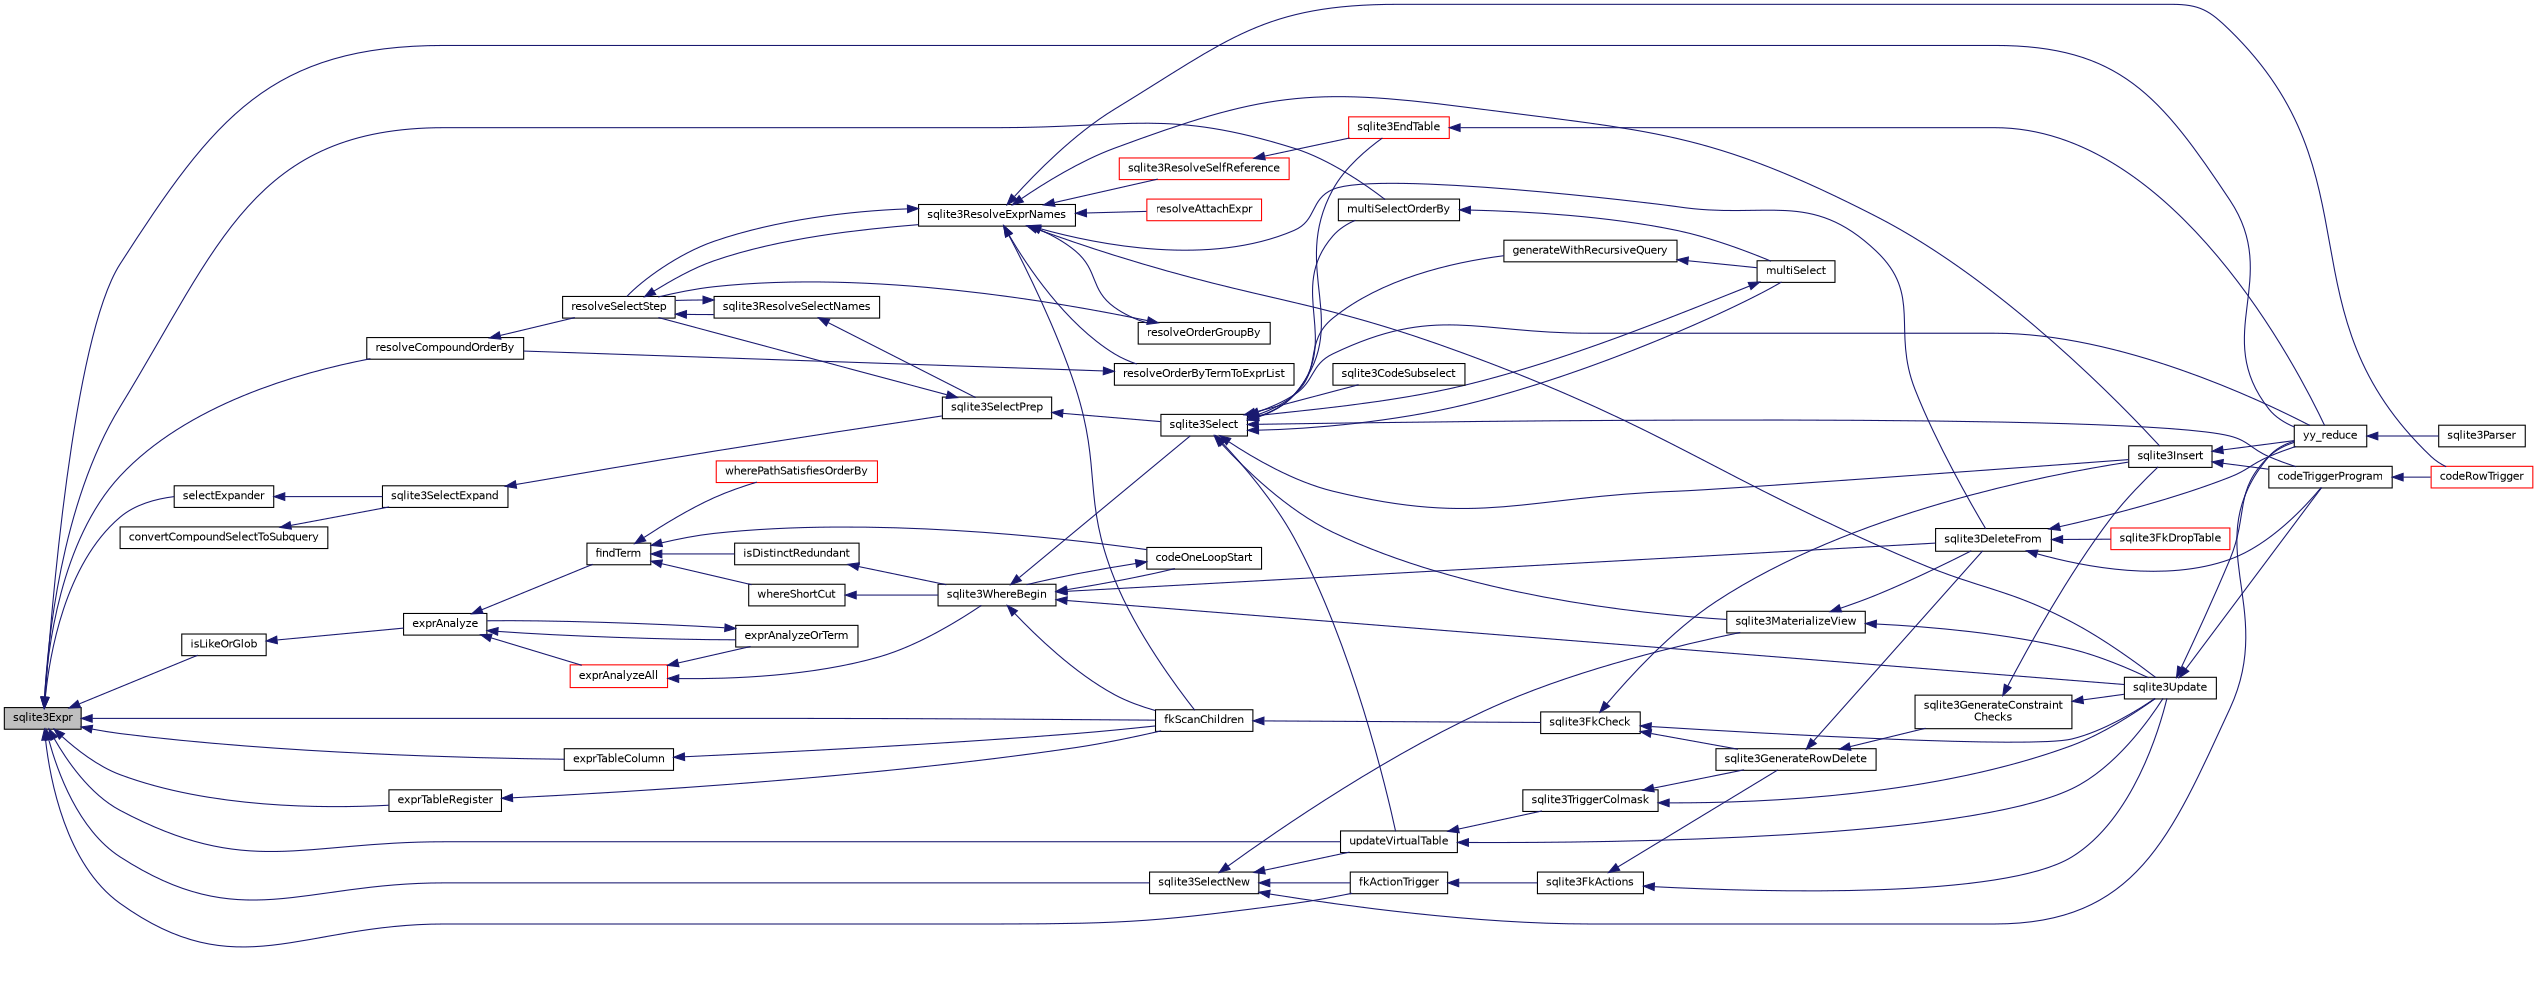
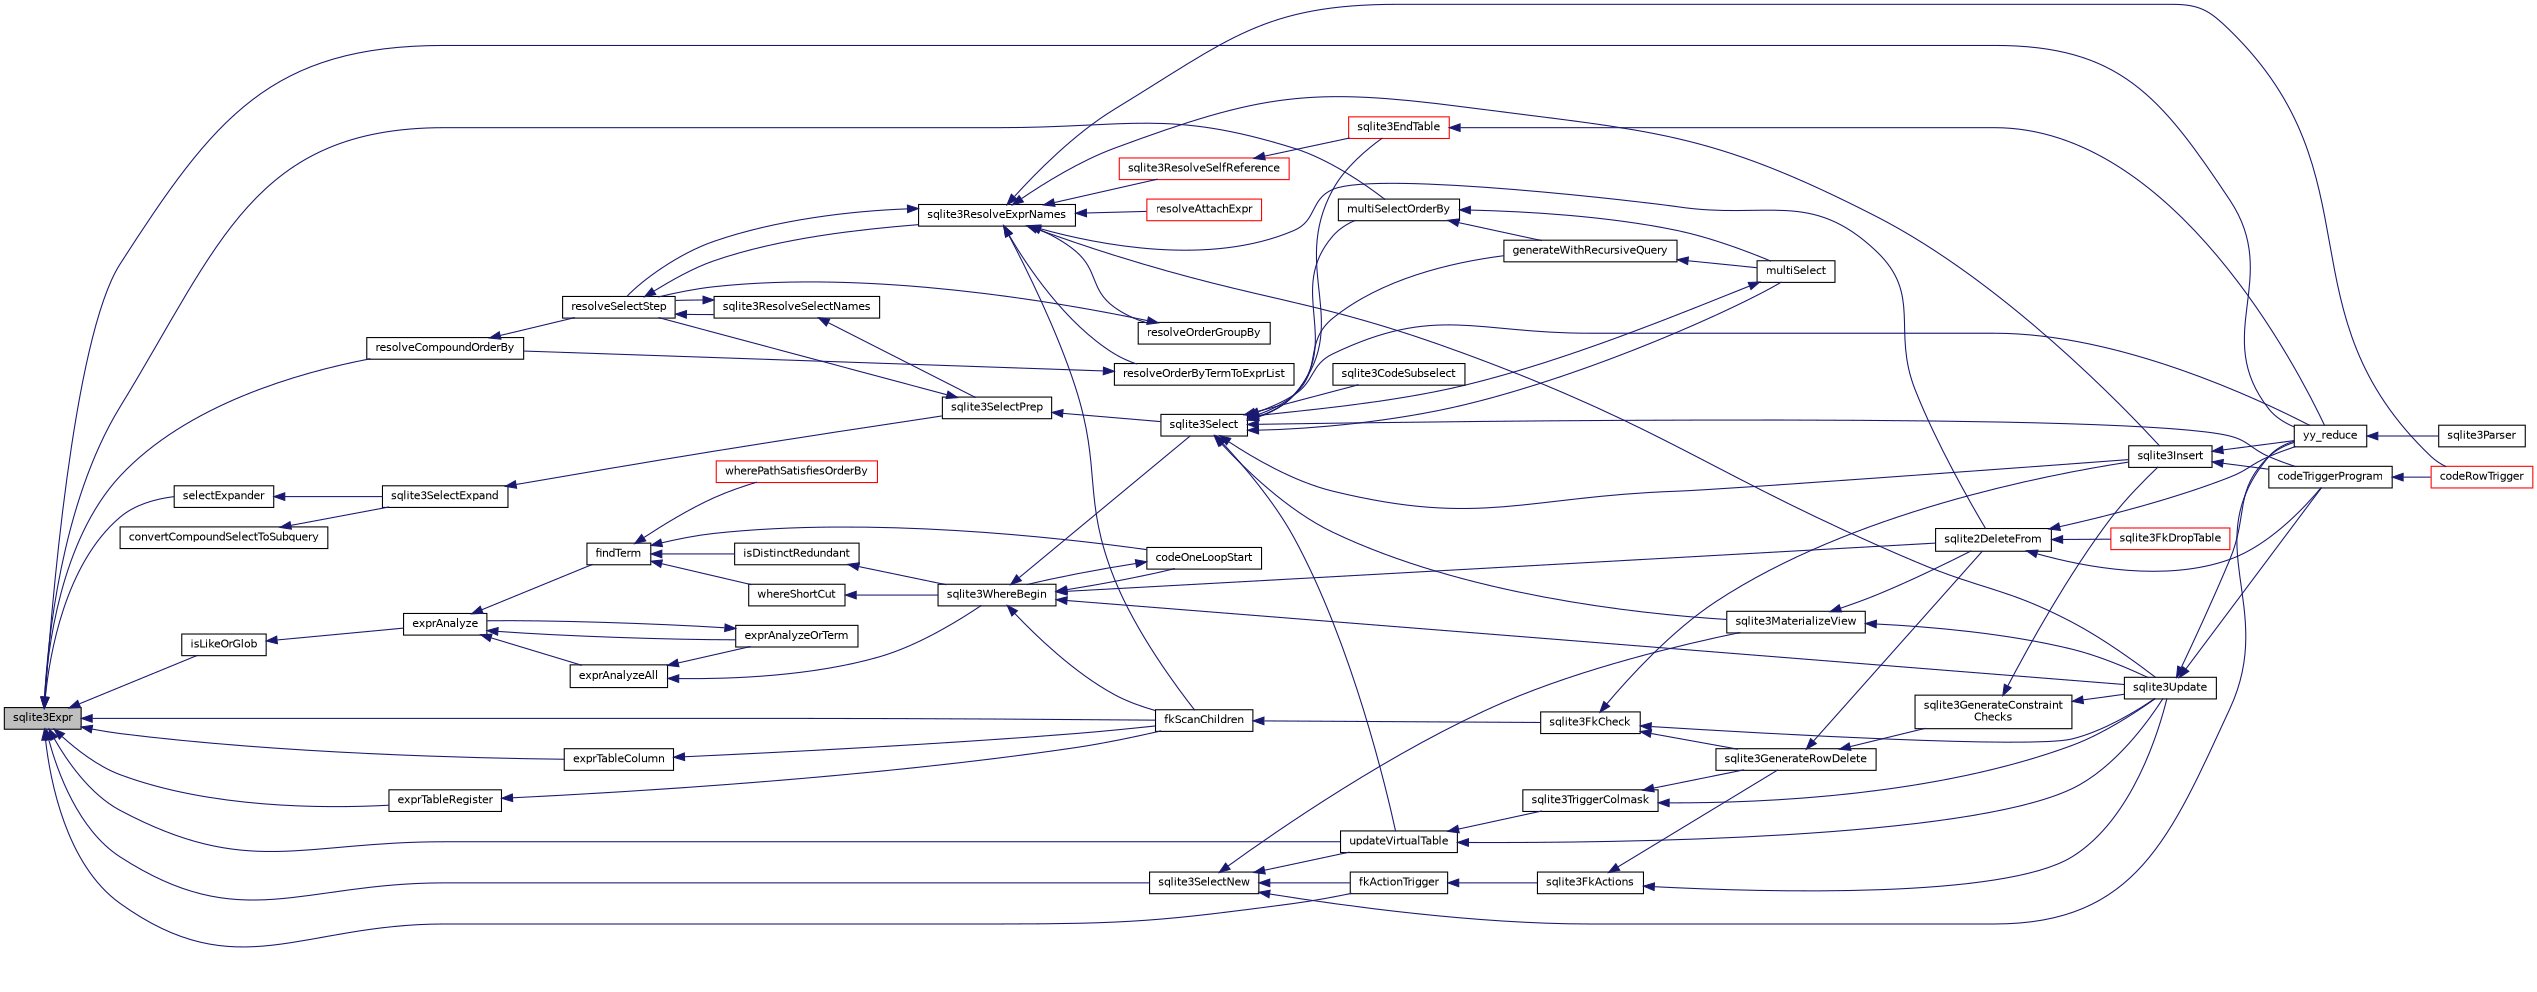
edge "generateWithRecursiveQuery" -> "multiSelectOrderBy": added
node "sqlite3DeleteFrom": label "sqlite3DeleteFrom" -> "sqlite2DeleteFrom"
node "exprAnalyzeAll": color red -> black
